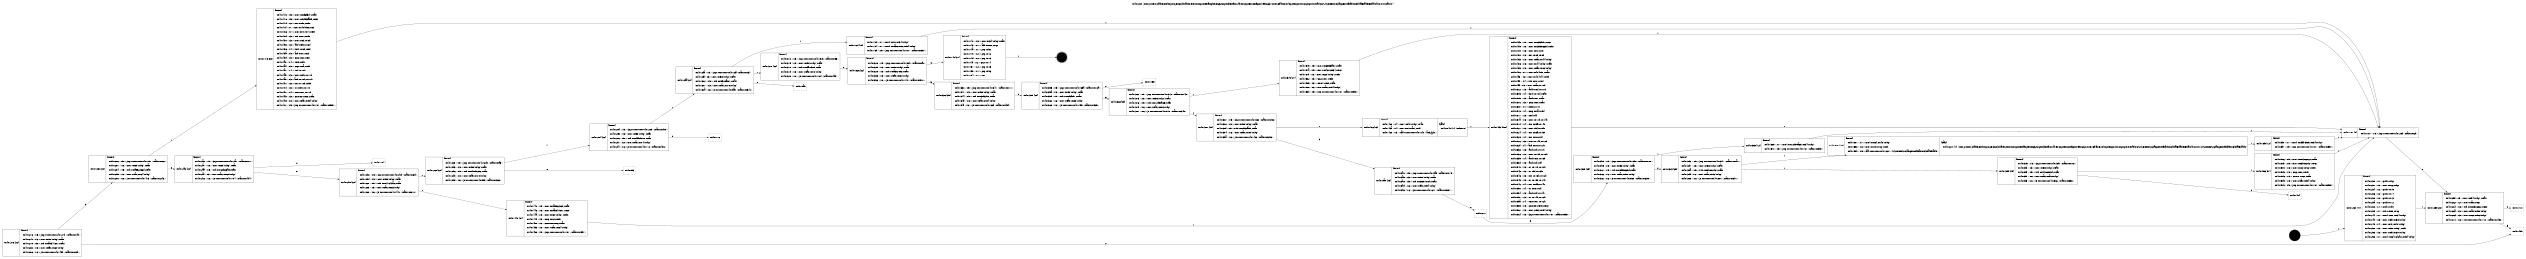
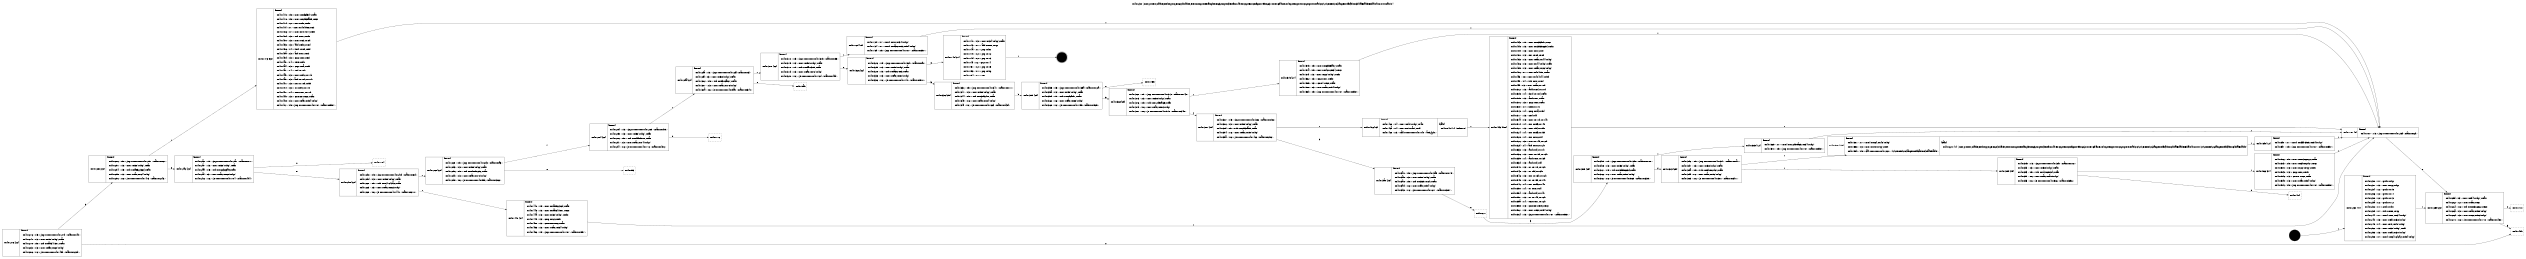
edge "0x4012fa [22]" -> "0x40172d [19]": now "0x401310 [22]" -> "0x40172d [19]"
